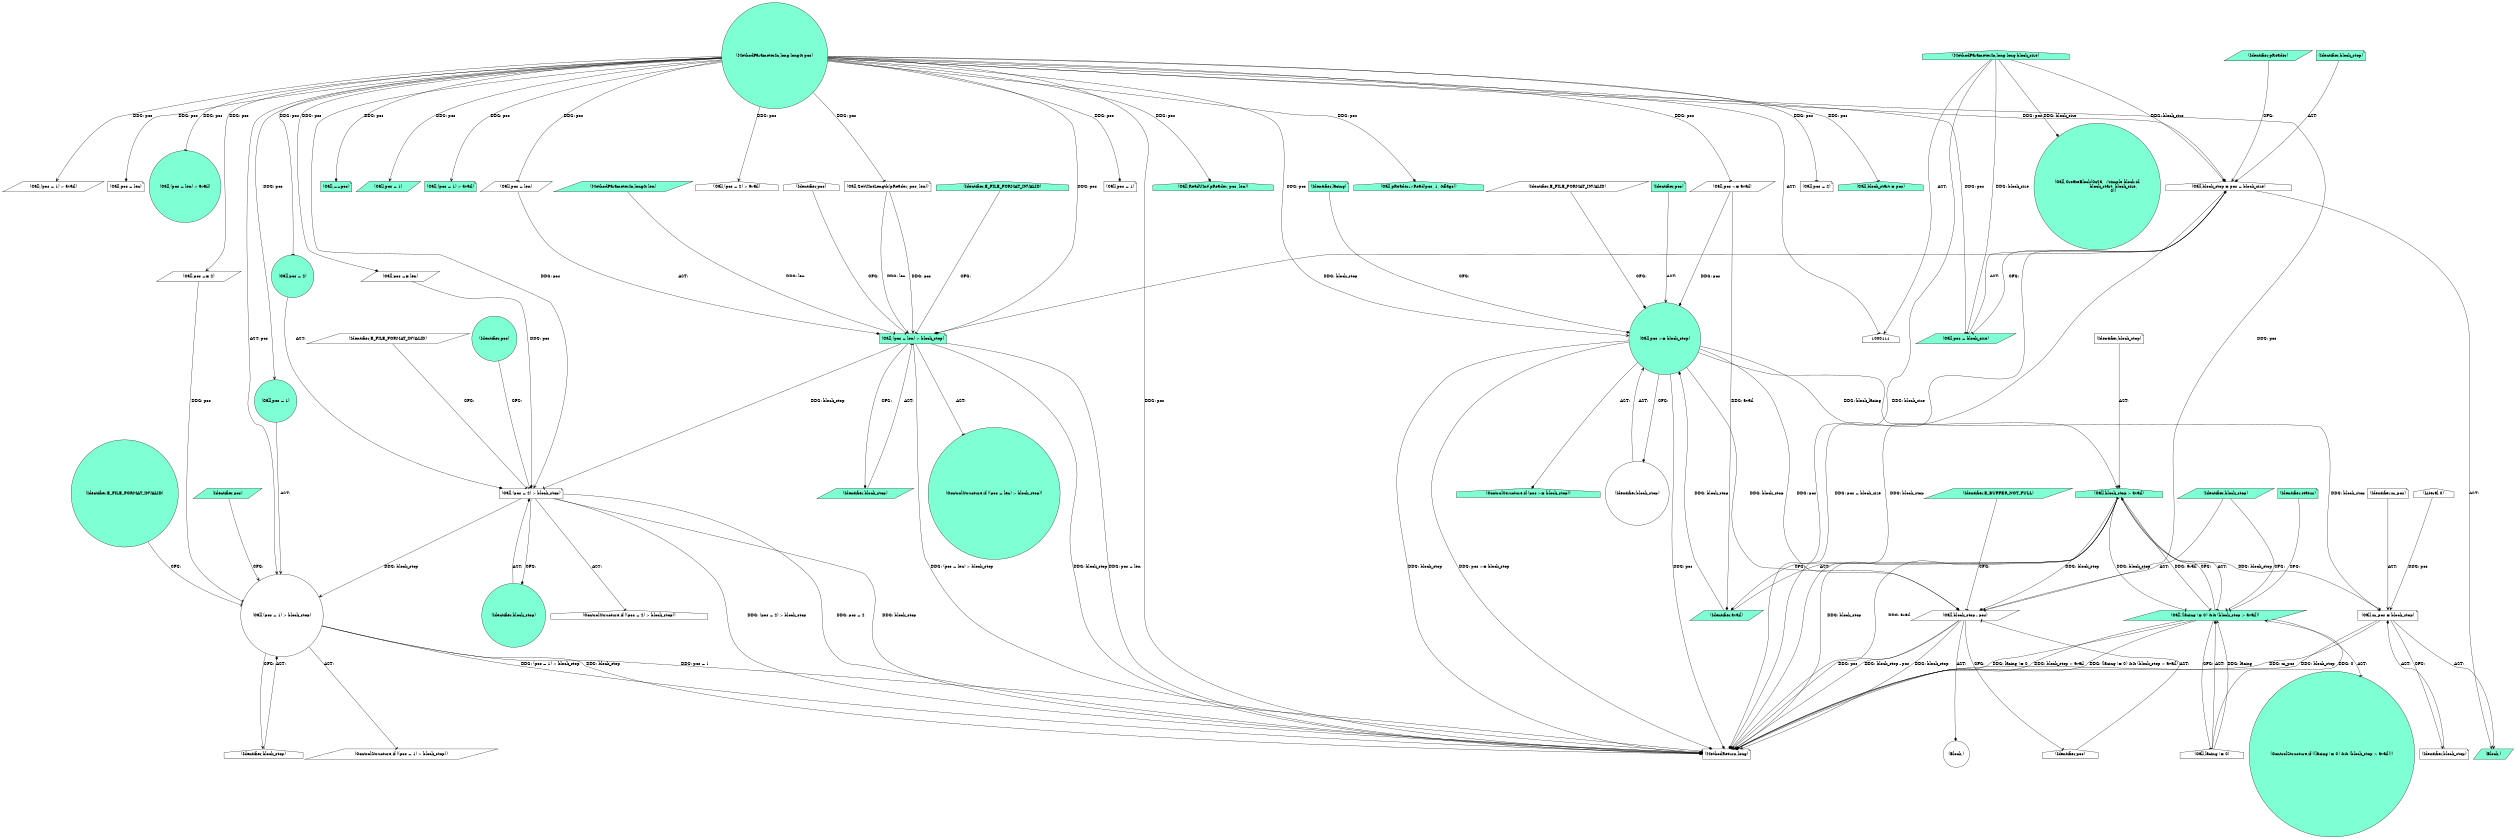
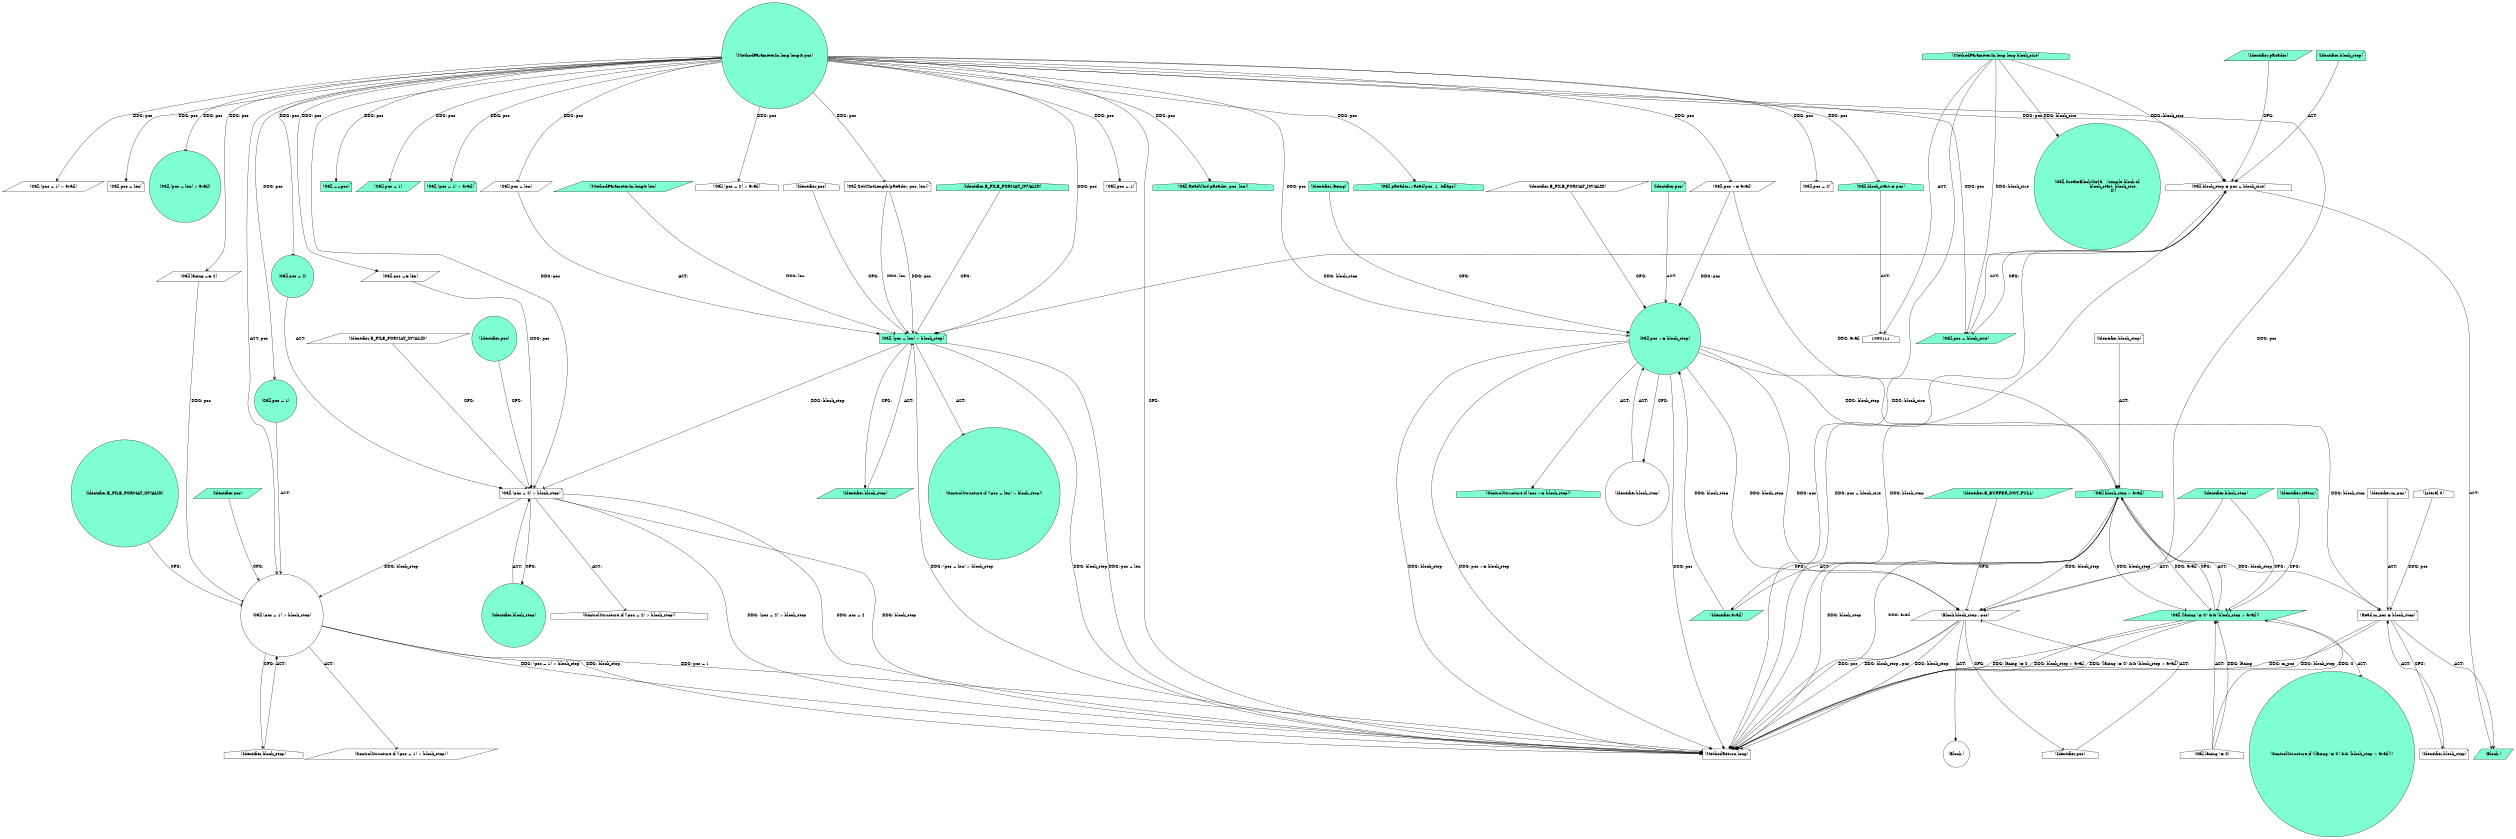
edge "(MethodParameterIn,long long& pos)" -> "1000111": now "(Call,block_start = pos)" -> "1000111"
node "(Call,pos += 2)": label "(Call,pos += 2)" -> "(Call,lacing += 2)"
edge "(Call,pos <= avail)" -> "(Identifier,avail)": now "(Call,pos <= avail)" -> "(Call,block_stop > avail)"
edge "(MethodParameterIn,long long& pos)" -> "(MethodReturn,long)": label "DDG: pos" -> "CFG: "
edge "(Call,pos >= block_stop)" -> "(Call,block_stop > avail)": label "DDG: block_lacing" -> "DDG: block_stop"
node "(Call,block_stop - pos)": label "(Call,block_stop - pos)" -> "(Block,block_stop - pos)"
node "(Call,m_pos = block_stop)": label "(Call,m_pos = block_stop)" -> "(Read,m_pos = block_stop)"
edge "(Call,(lacing != 0) && (block_stop > avail))" -> "(Call,lacing != 0)": removed, label "CFG:"
